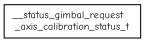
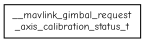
node "__status_gimbal_request _axis_calibration_status_t": label "__status_gimbal_request _axis_calibration_status_t" -> "__mavlink_gimbal_request _axis_calibration_status_t"
